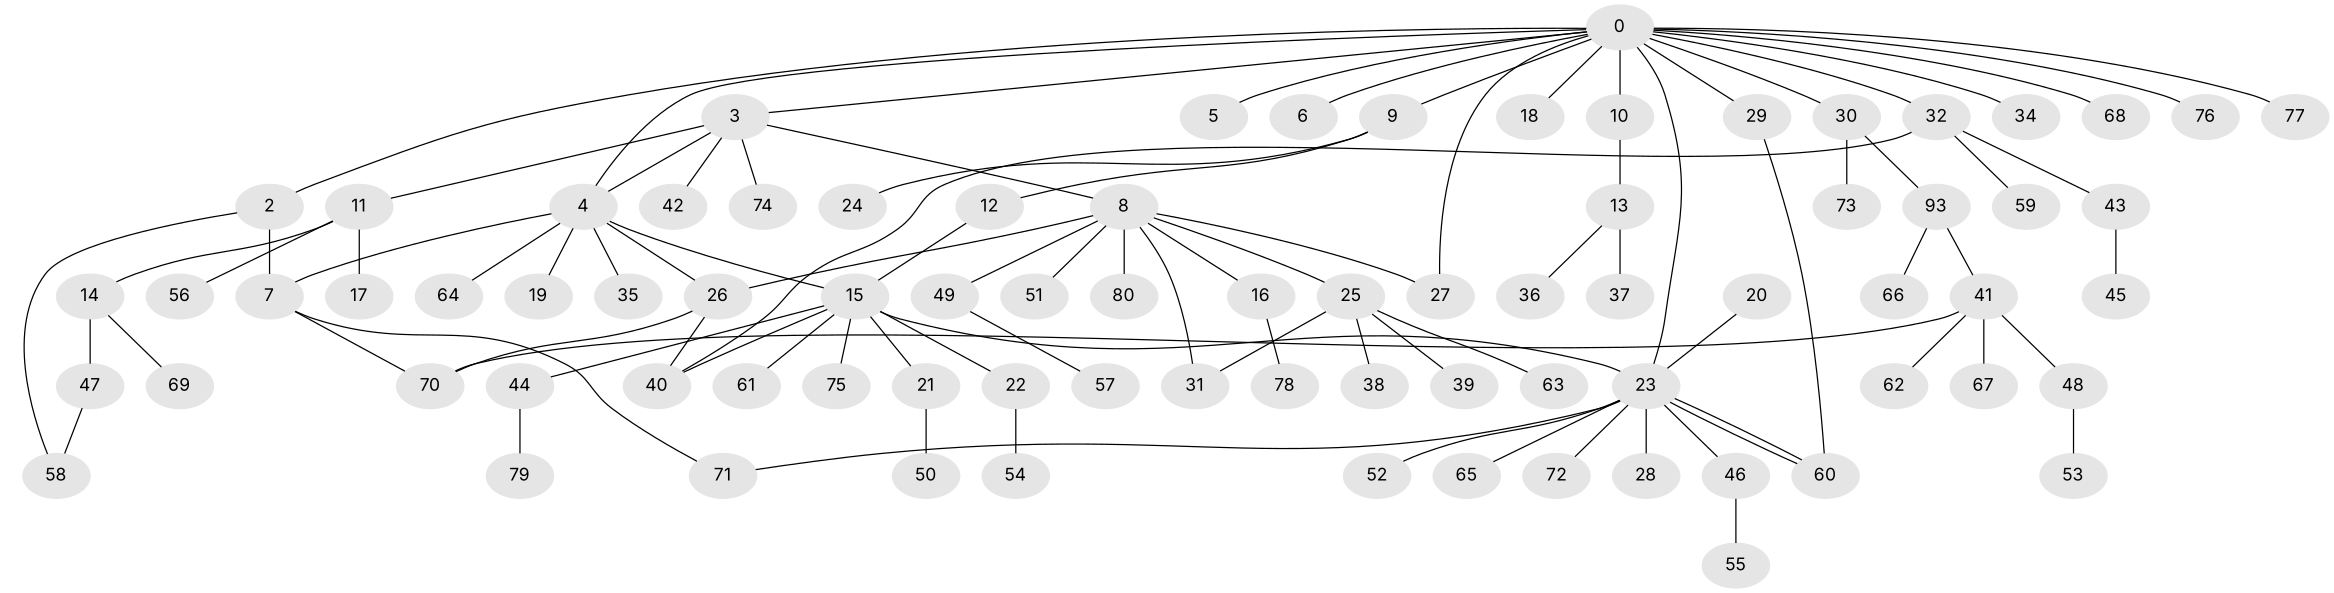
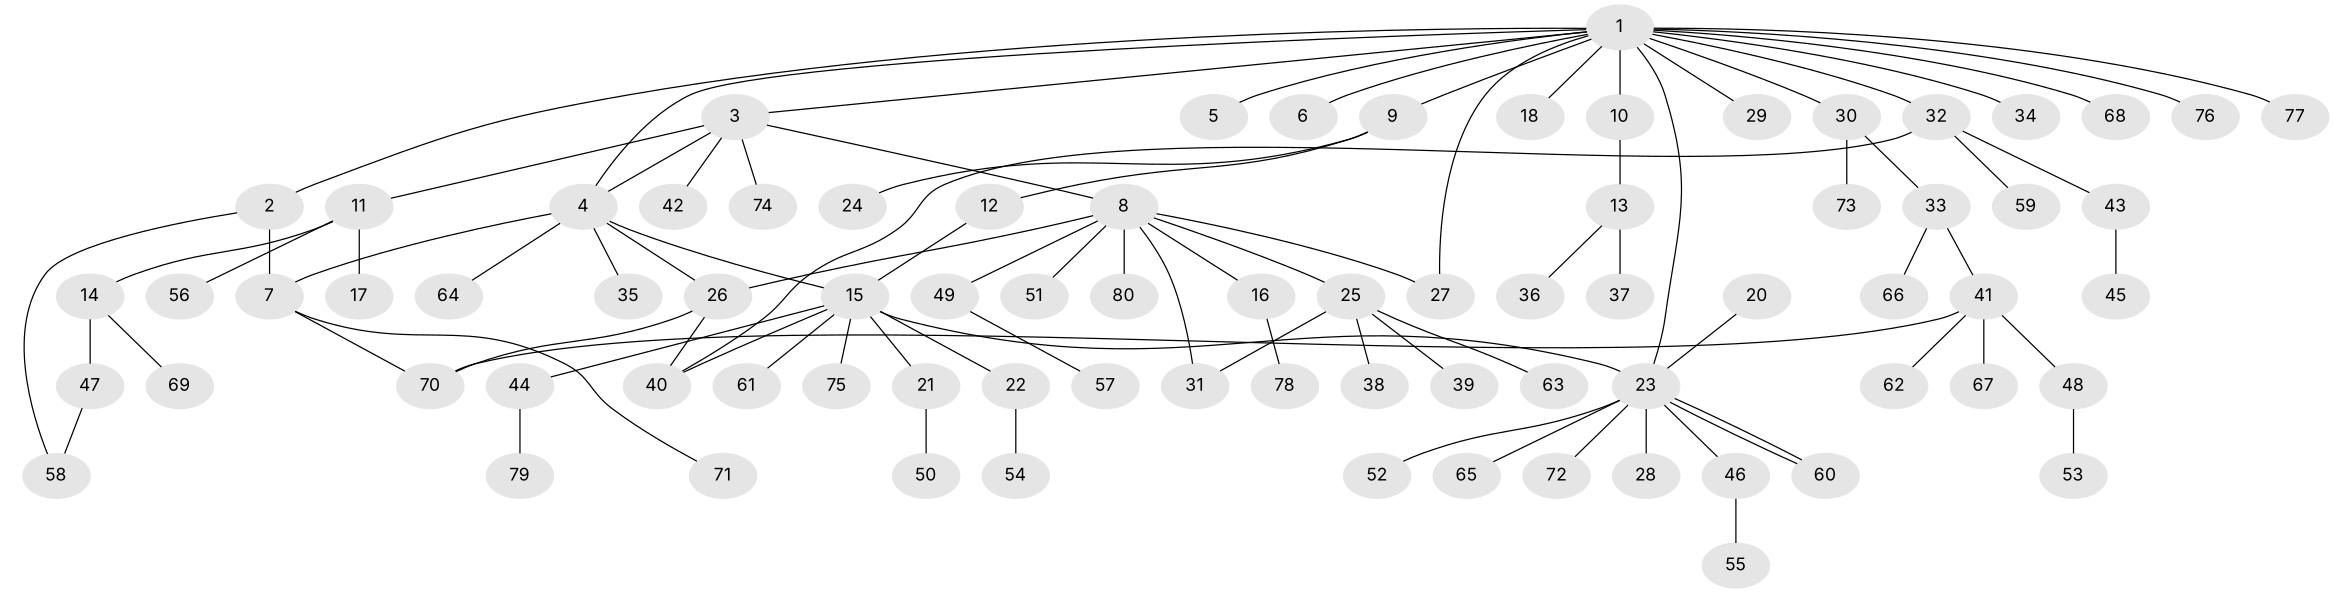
node "0": label "0" -> "1"
node "93": label "93" -> "33"
edge "29" -- "60": removed
node "19": removed
edge "23" -- "71": removed
